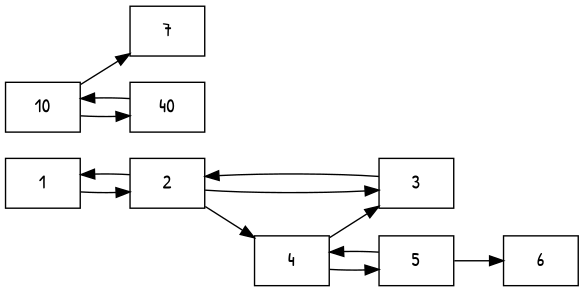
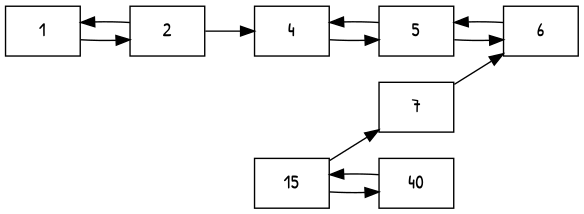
edge "6" -> "5": added
edge "7" -> "6": added
node "10": label "10" -> "15"
node "3": removed
